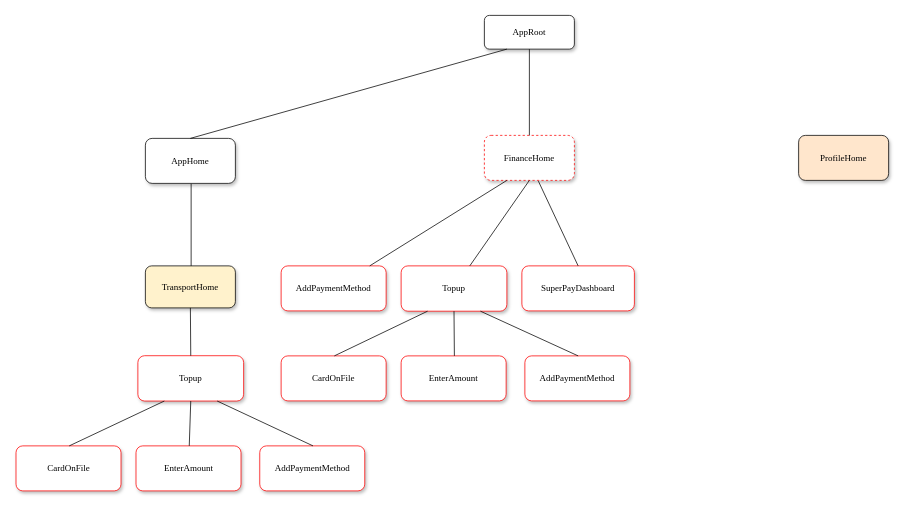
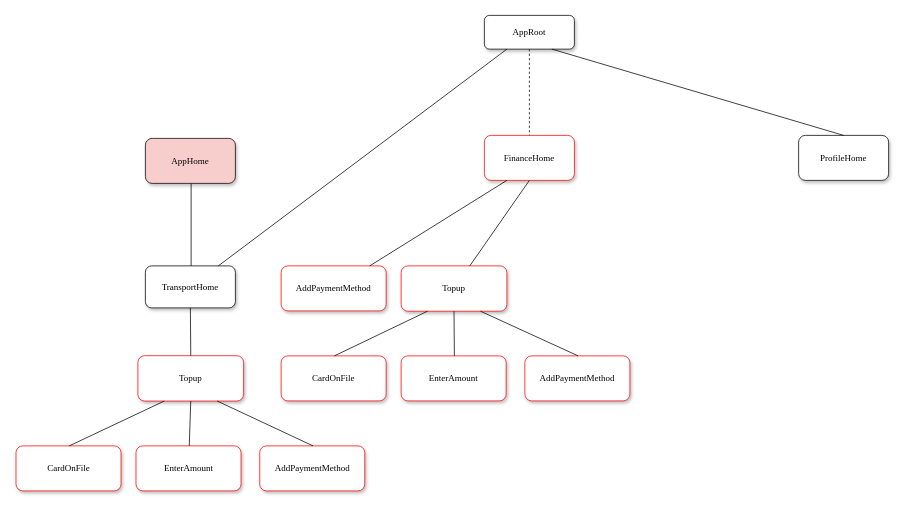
edge "AppRoot" -- "FinanceHome": style solid -> dashed
edge "AppRoot" -- "ProfileHome": added
edge "AppRoot" -- "AppHome": now "AppRoot" -- "TransportHome"
node "FinanceHome": style dashed -> solid
node "ProfileHome": fillcolor #ffe6cc -> #ffffff
node "AppHome": fillcolor #ffffff -> #f8cecc
edge "FinanceHome" -- "SuperPayDashboard": removed
node "TransportHome": fillcolor #fff2cc -> #ffffff
node "SuperPayDashboard": removed
